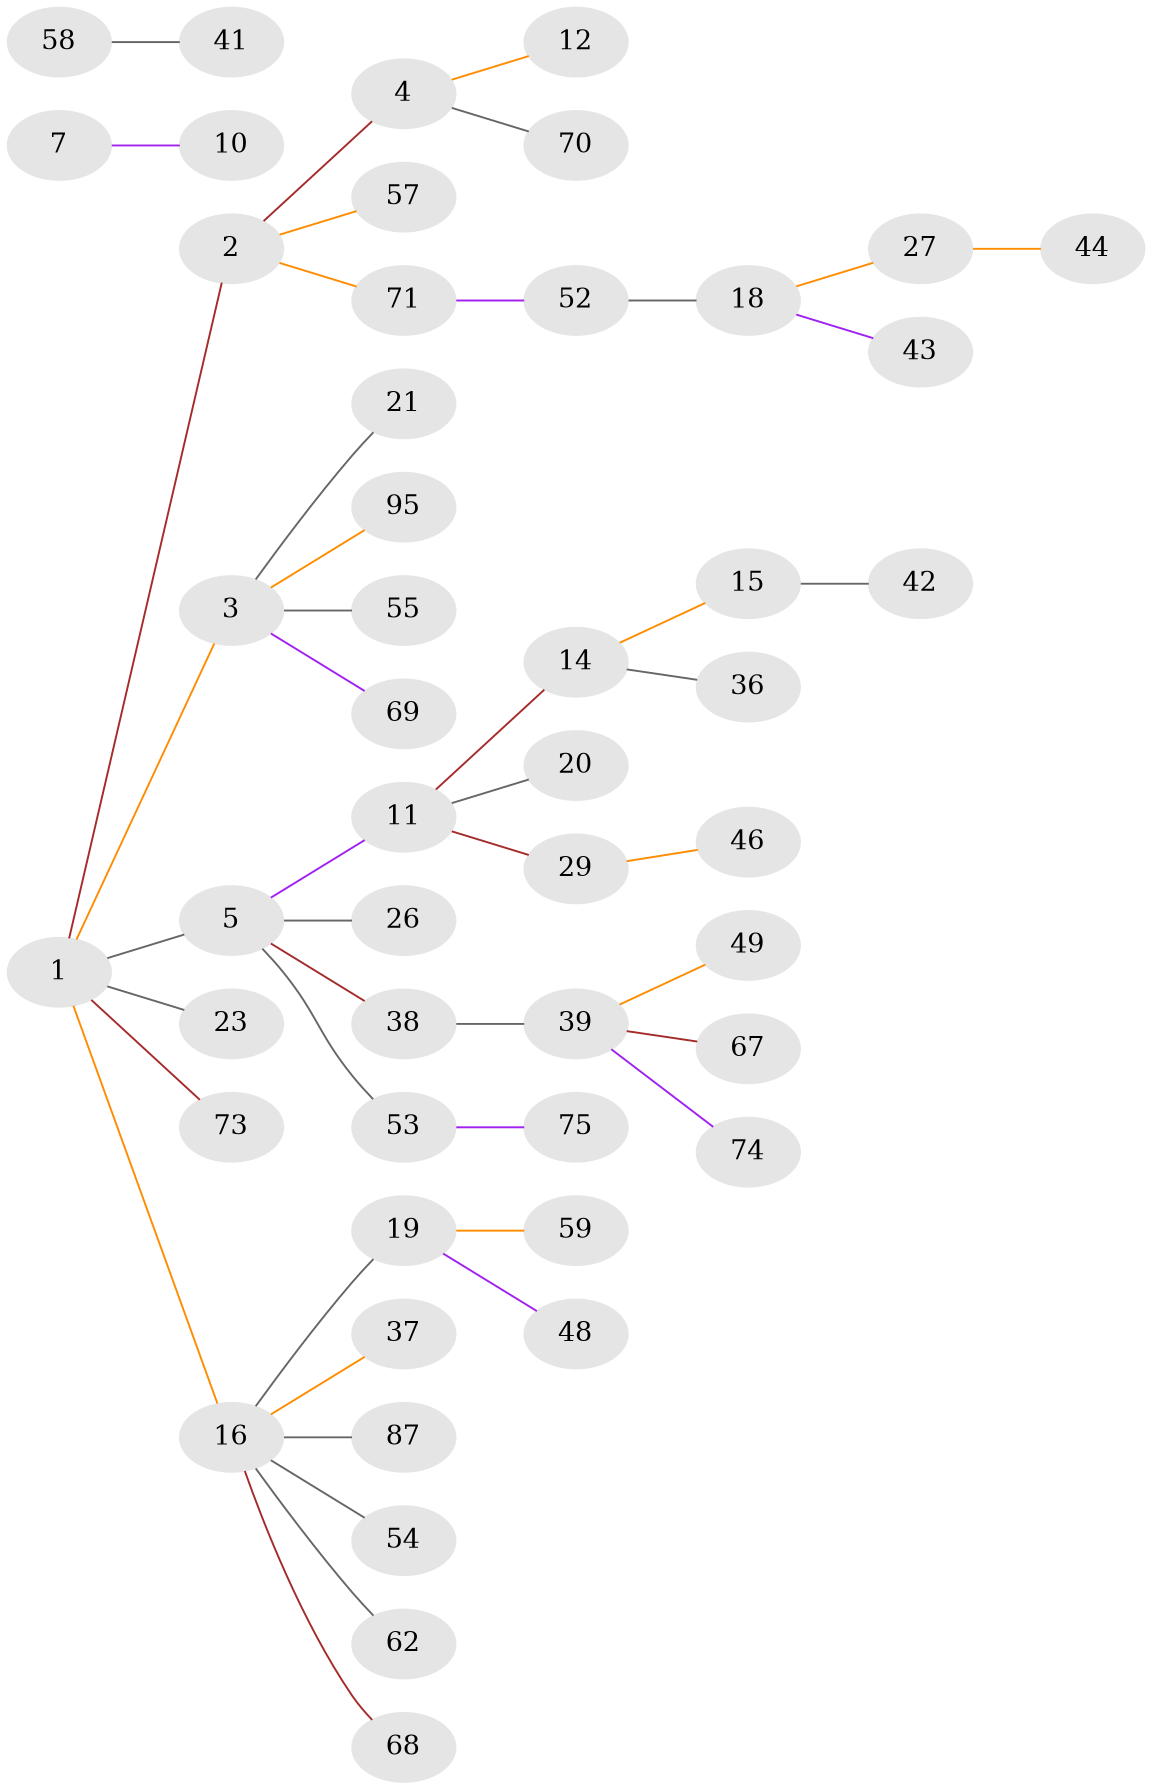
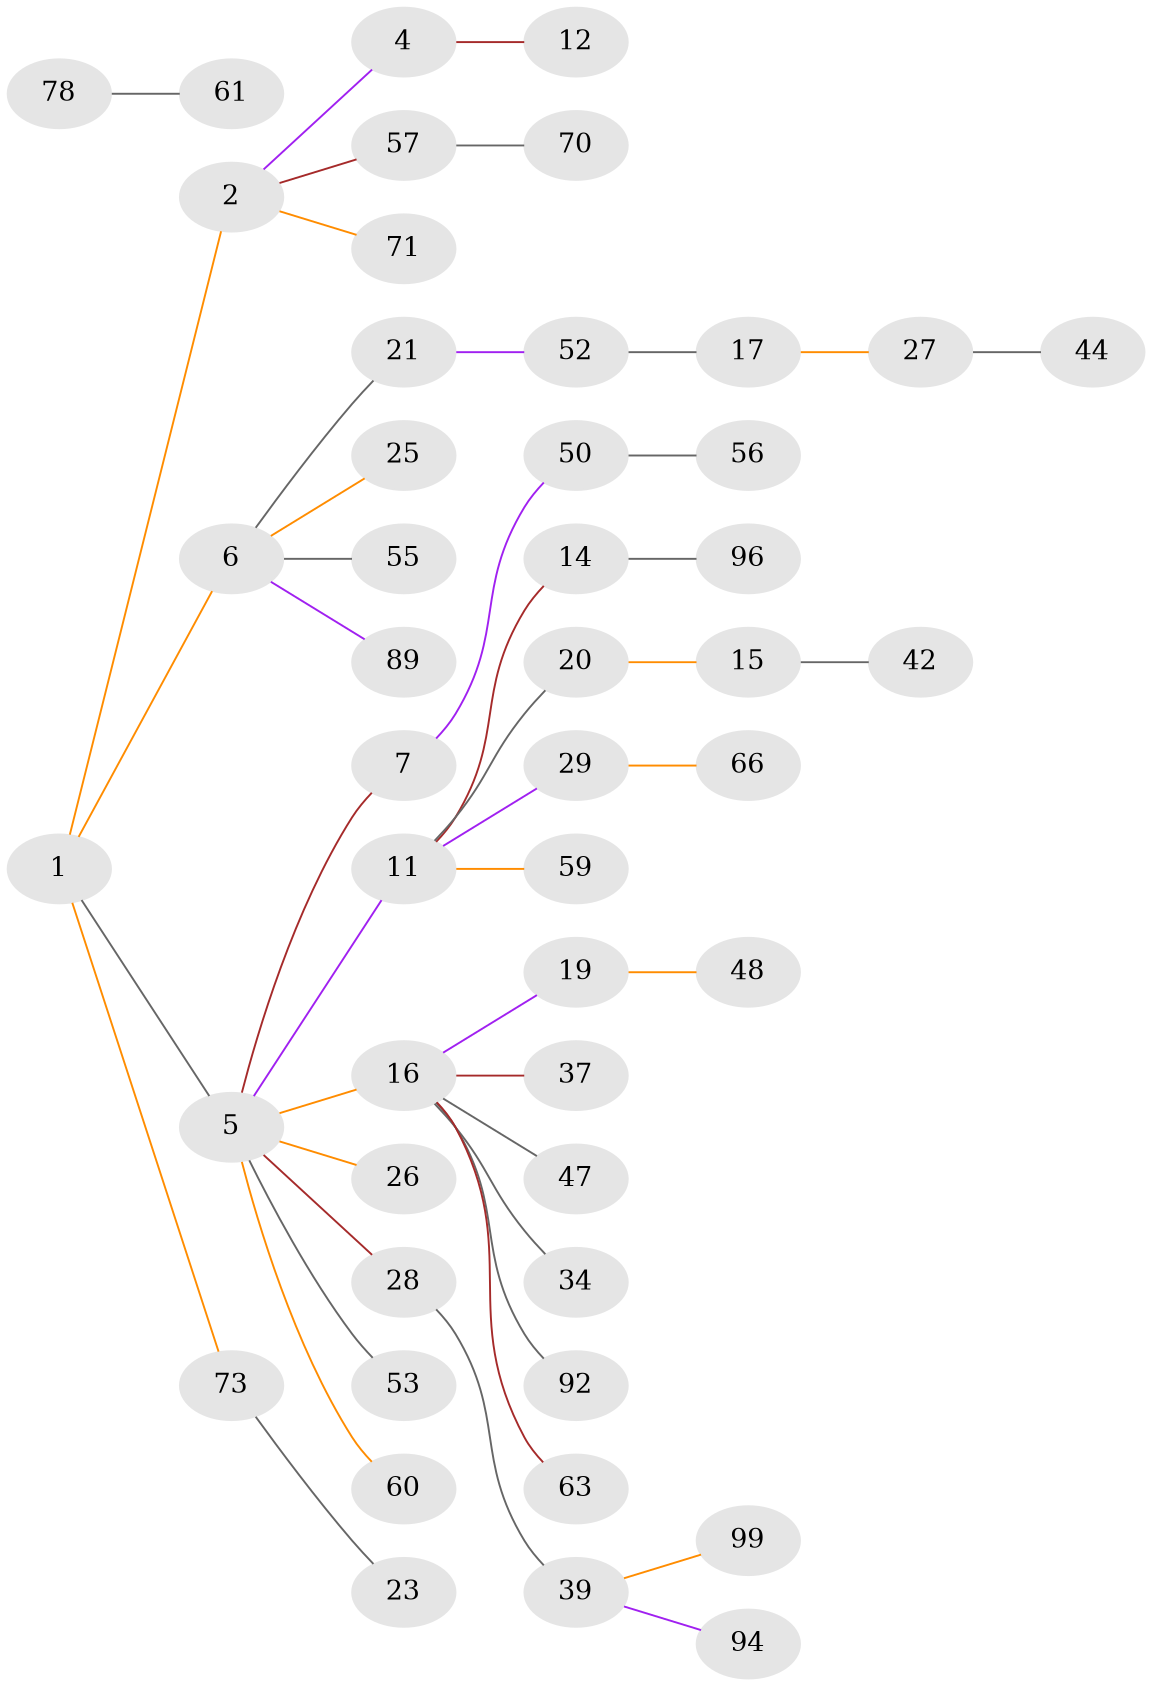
node "58": label "58" -> "78"
node "41": label "41" -> "61"
edge "12" -- "4": color darkorange -> brown
edge "4" -- "70": now "57" -- "70"
node "10": label "10" -> "50"
edge "4" -- "2": color brown -> purple
edge "57" -- "2": color darkorange -> brown
edge "27" -- "44": color darkorange -> gray40
edge "71" -- "52": now "21" -- "52"
node "18": label "18" -> "17"
node "43": removed
node "56": added
node "95": label "95" -> "25"
edge "2" -- "1": color brown -> darkorange
node "3": label "3" -> "6"
edge "15" -- "14": now "15" -- "20"
node "36": label "36" -> "96"
node "69": label "69" -> "89"
node "46": label "46" -> "66"
edge "11" -- "29": color brown -> purple
edge "5" -- "26": color gray40 -> darkorange
edge "7" -- "5": added
node "49": label "49" -> "99"
edge "1" -- "23": now "73" -- "23"
node "38": label "38" -> "28"
node "67": removed
edge "1" -- "73": color brown -> darkorange
node "75": removed
node "74": label "74" -> "94"
edge "1" -- "16": now "5" -- "16"
edge "19" -- "59": now "11" -- "59"
edge "19" -- "48": color purple -> darkorange
edge "19" -- "16": color gray40 -> purple
edge "37" -- "16": color darkorange -> brown
node "87": label "87" -> "47"
node "60": added
node "54": label "54" -> "34"
node "62": label "62" -> "92"
node "68": label "68" -> "63"
